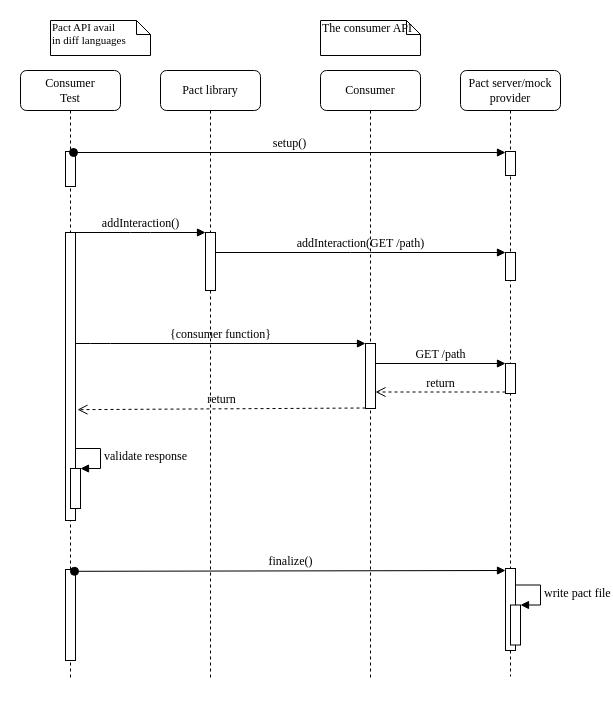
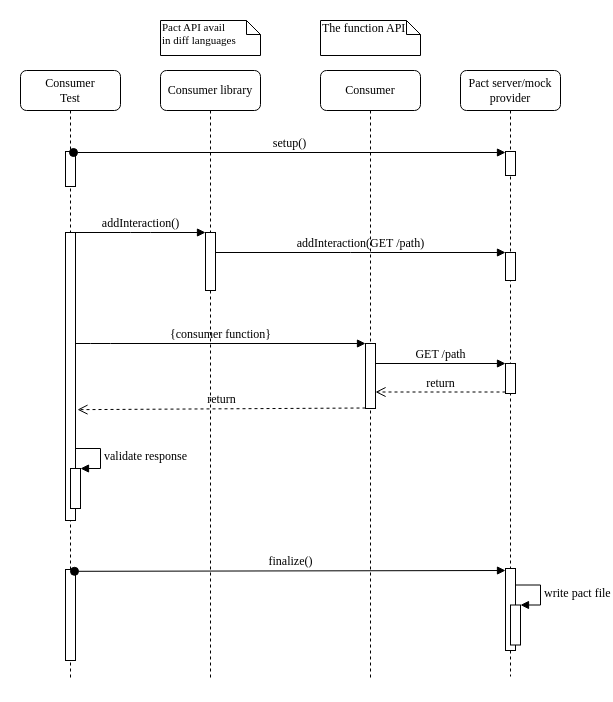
node "The consumer API": label "The consumer API" -> "The function API"
node "Pact API avail in diff languages": moved (101, 38) -> (211, 38)
node "Pact library": label "Pact library" -> "Consumer library"
